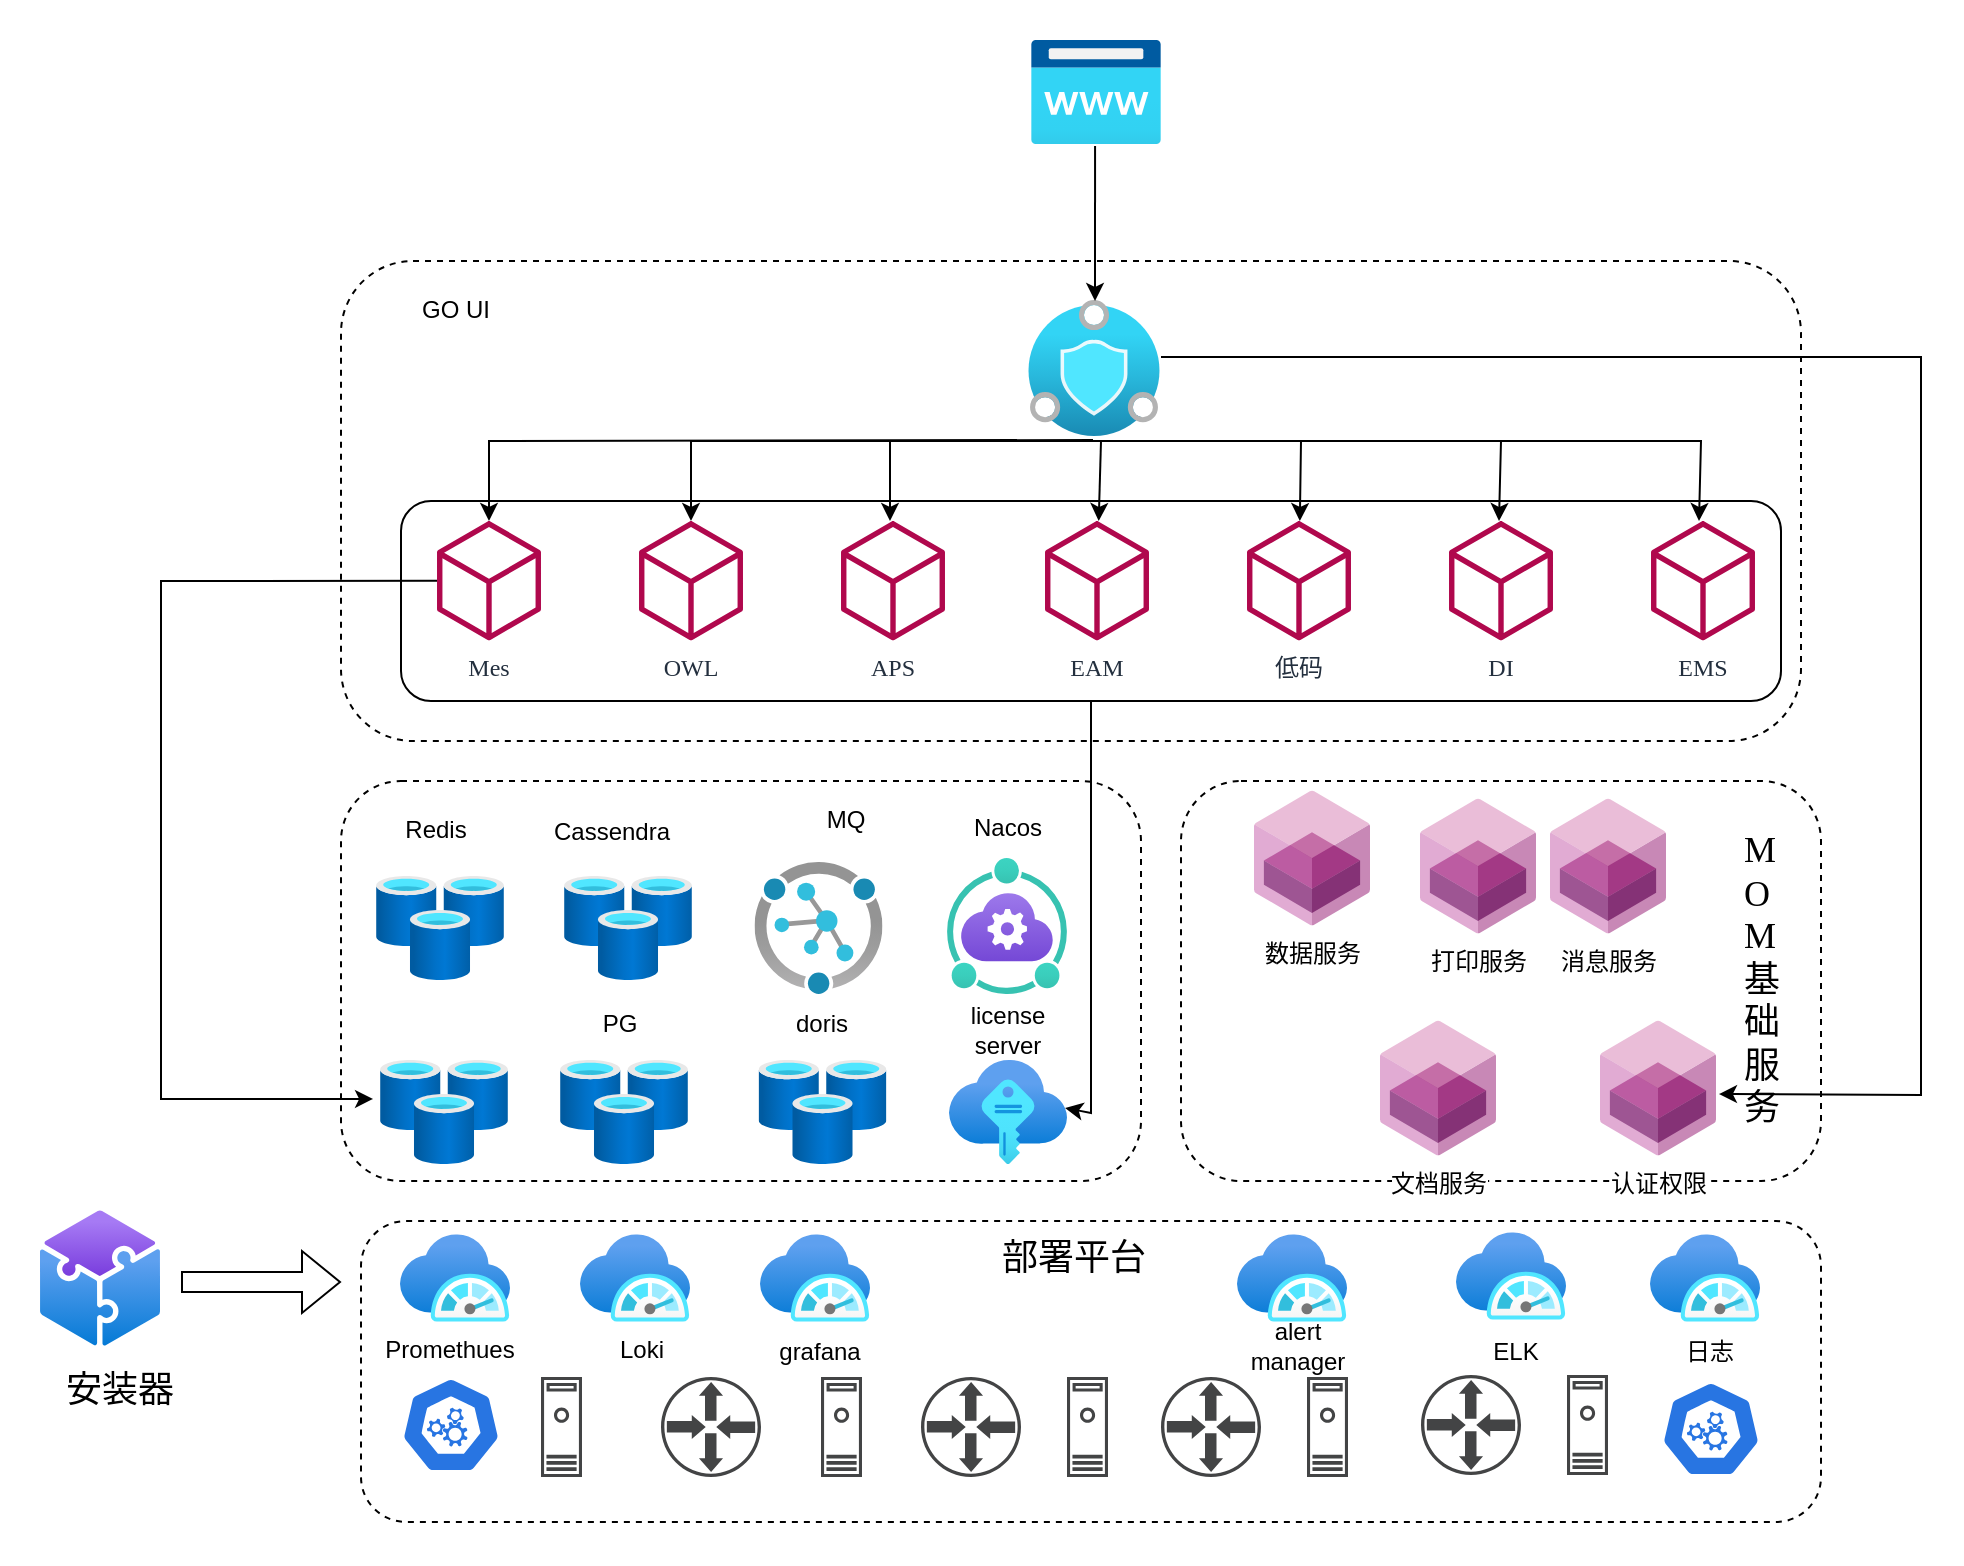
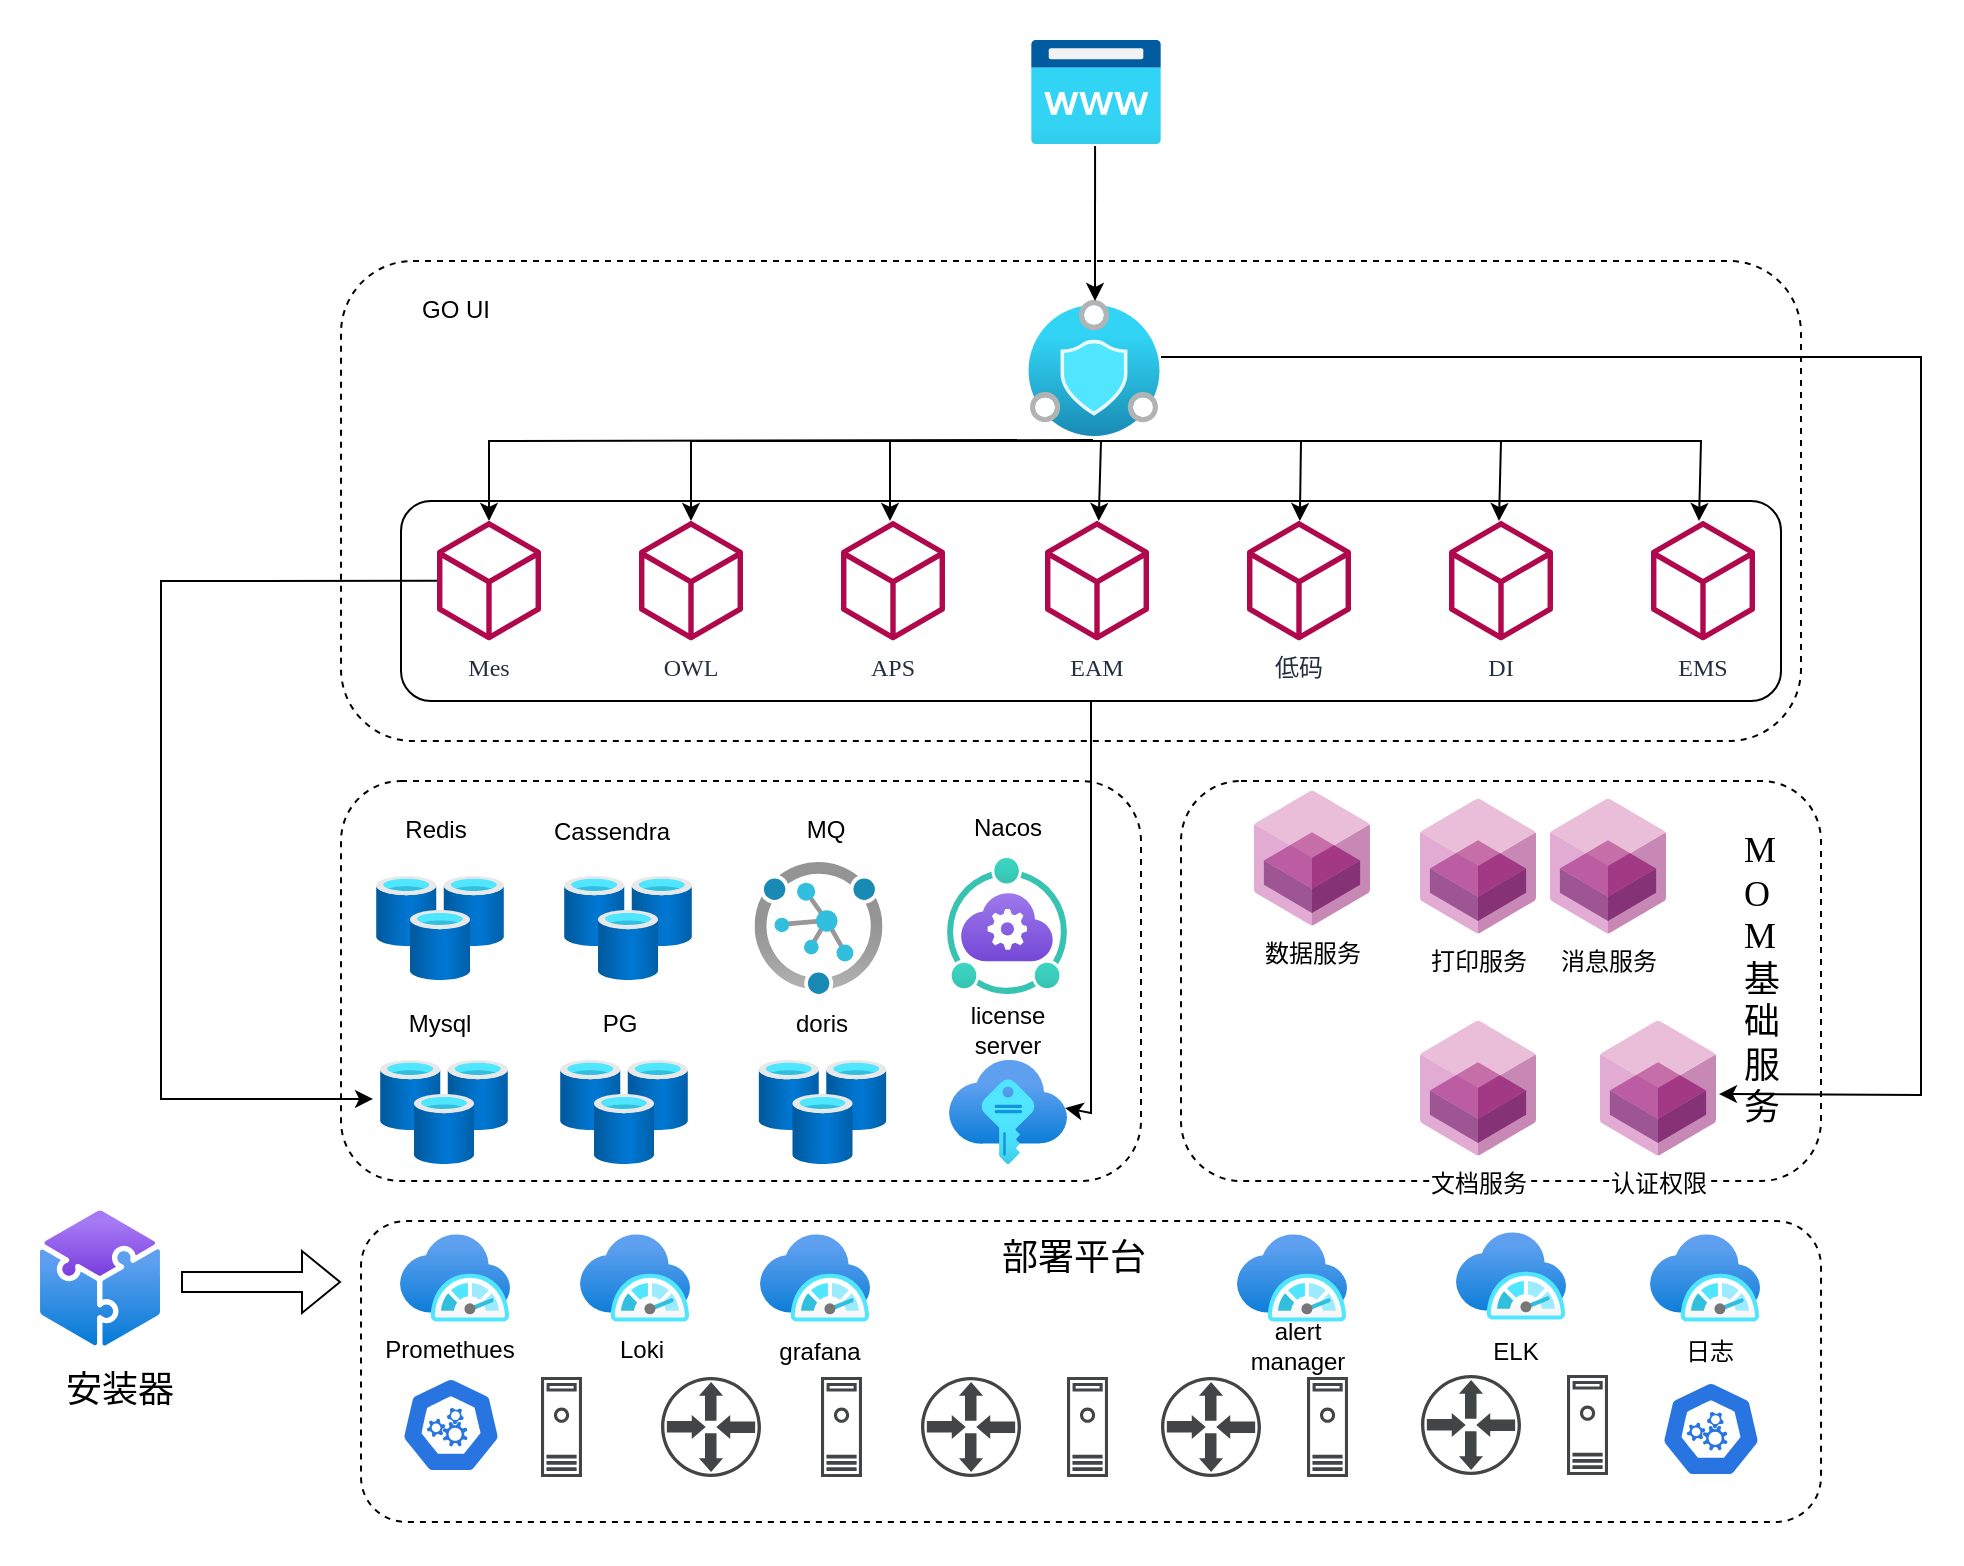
node "MQ": moved (848, 821) -> (828, 831)
node "Mysql": added
node "文档服务": moved (1439, 1089) -> (1479, 1089)
